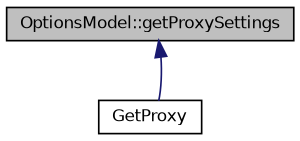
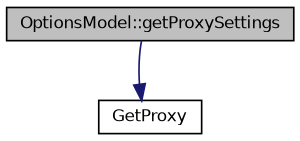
edge "GetProxy" -> "OptionsModel::getProxySettings": reversed
